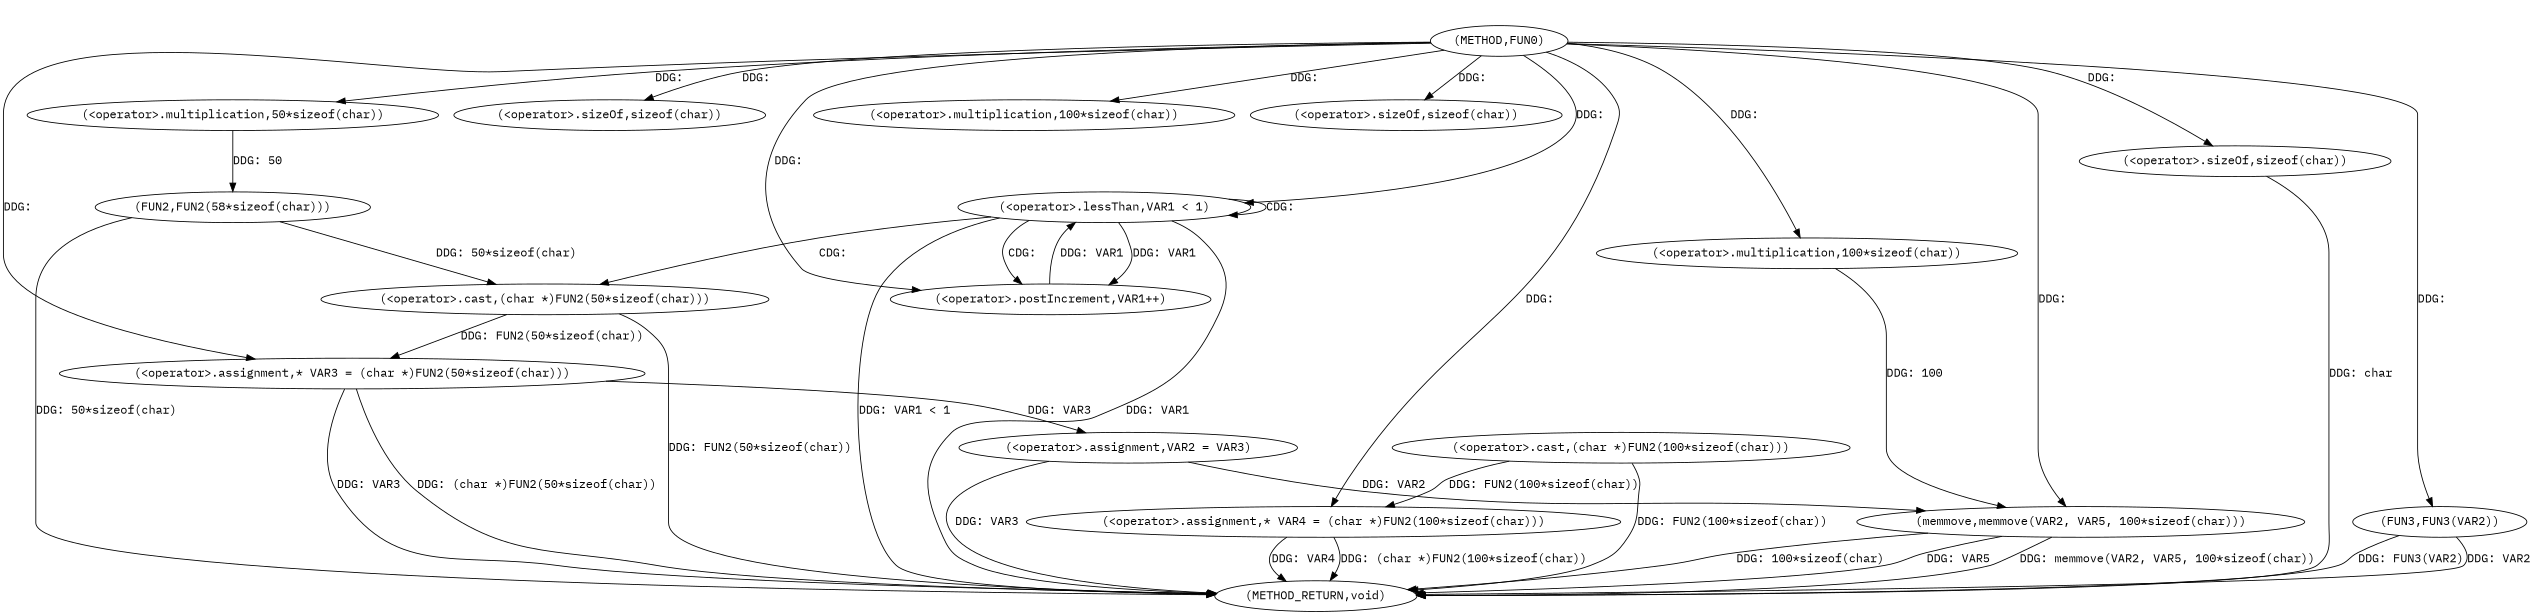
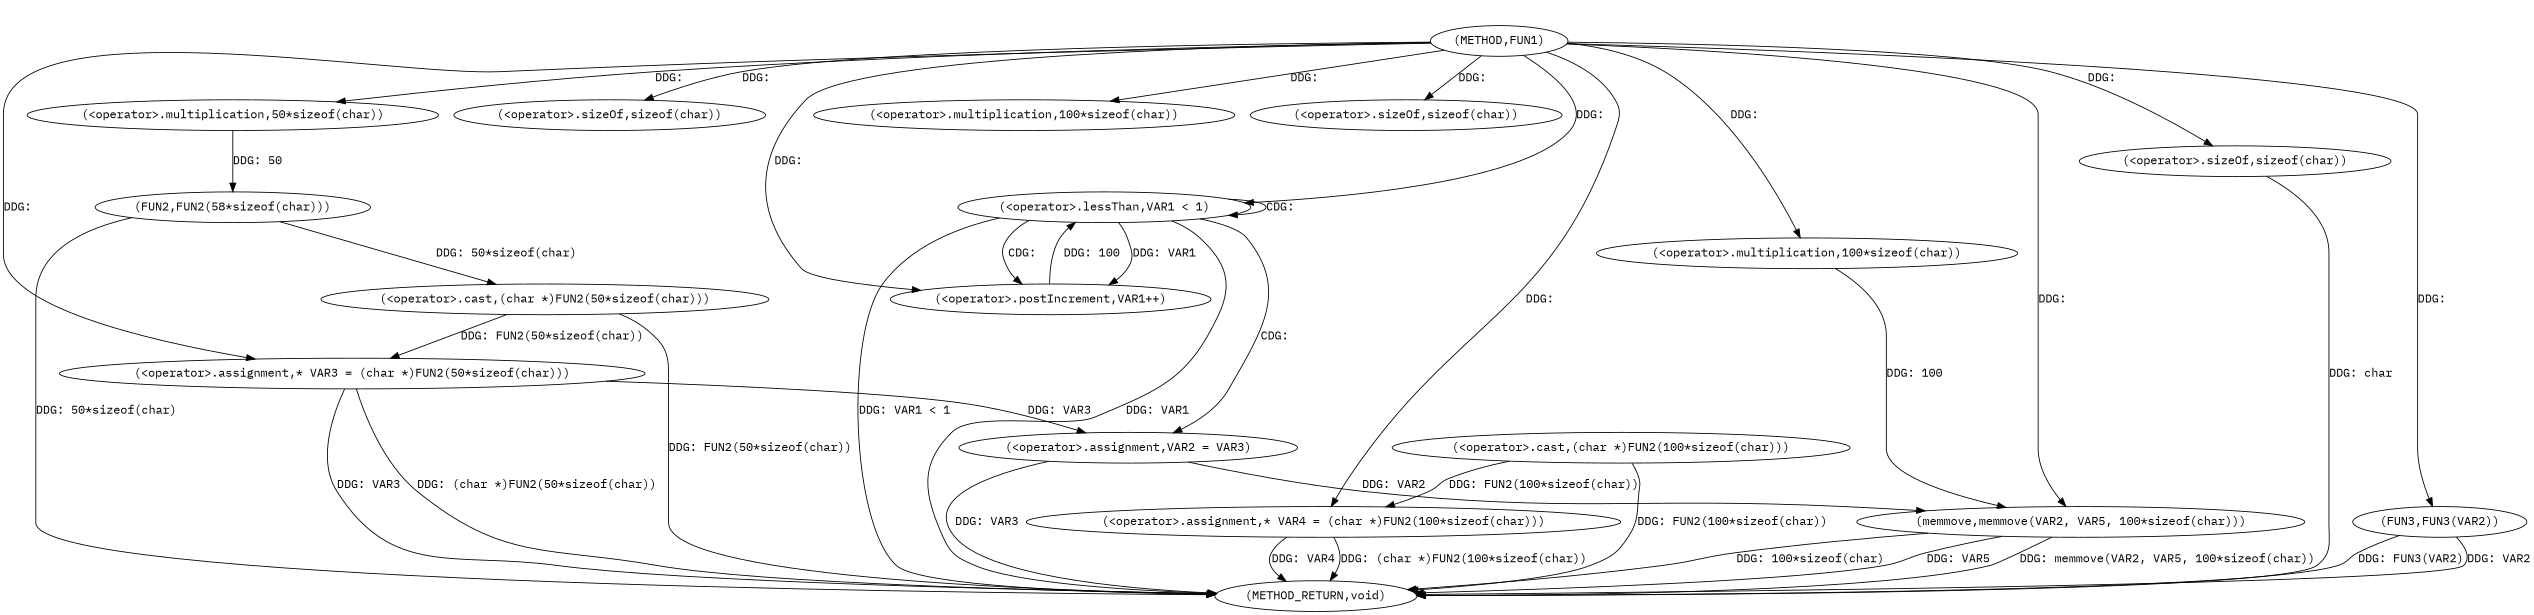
node "(METHOD,FUN0)": label "(METHOD,FUN0)" -> "(METHOD,FUN1)"
edge "(<operator>.lessThan,VAR1 < 1)" -> "(<operator>.cast,(char *)FUN2(50*sizeof(char)))": now "(<operator>.lessThan,VAR1 < 1)" -> "(<operator>.assignment,VAR2 = VAR3)"
edge "(<operator>.postIncrement,VAR1++)" -> "(<operator>.lessThan,VAR1 < 1)": label "DDG: VAR1" -> "DDG: 100"
